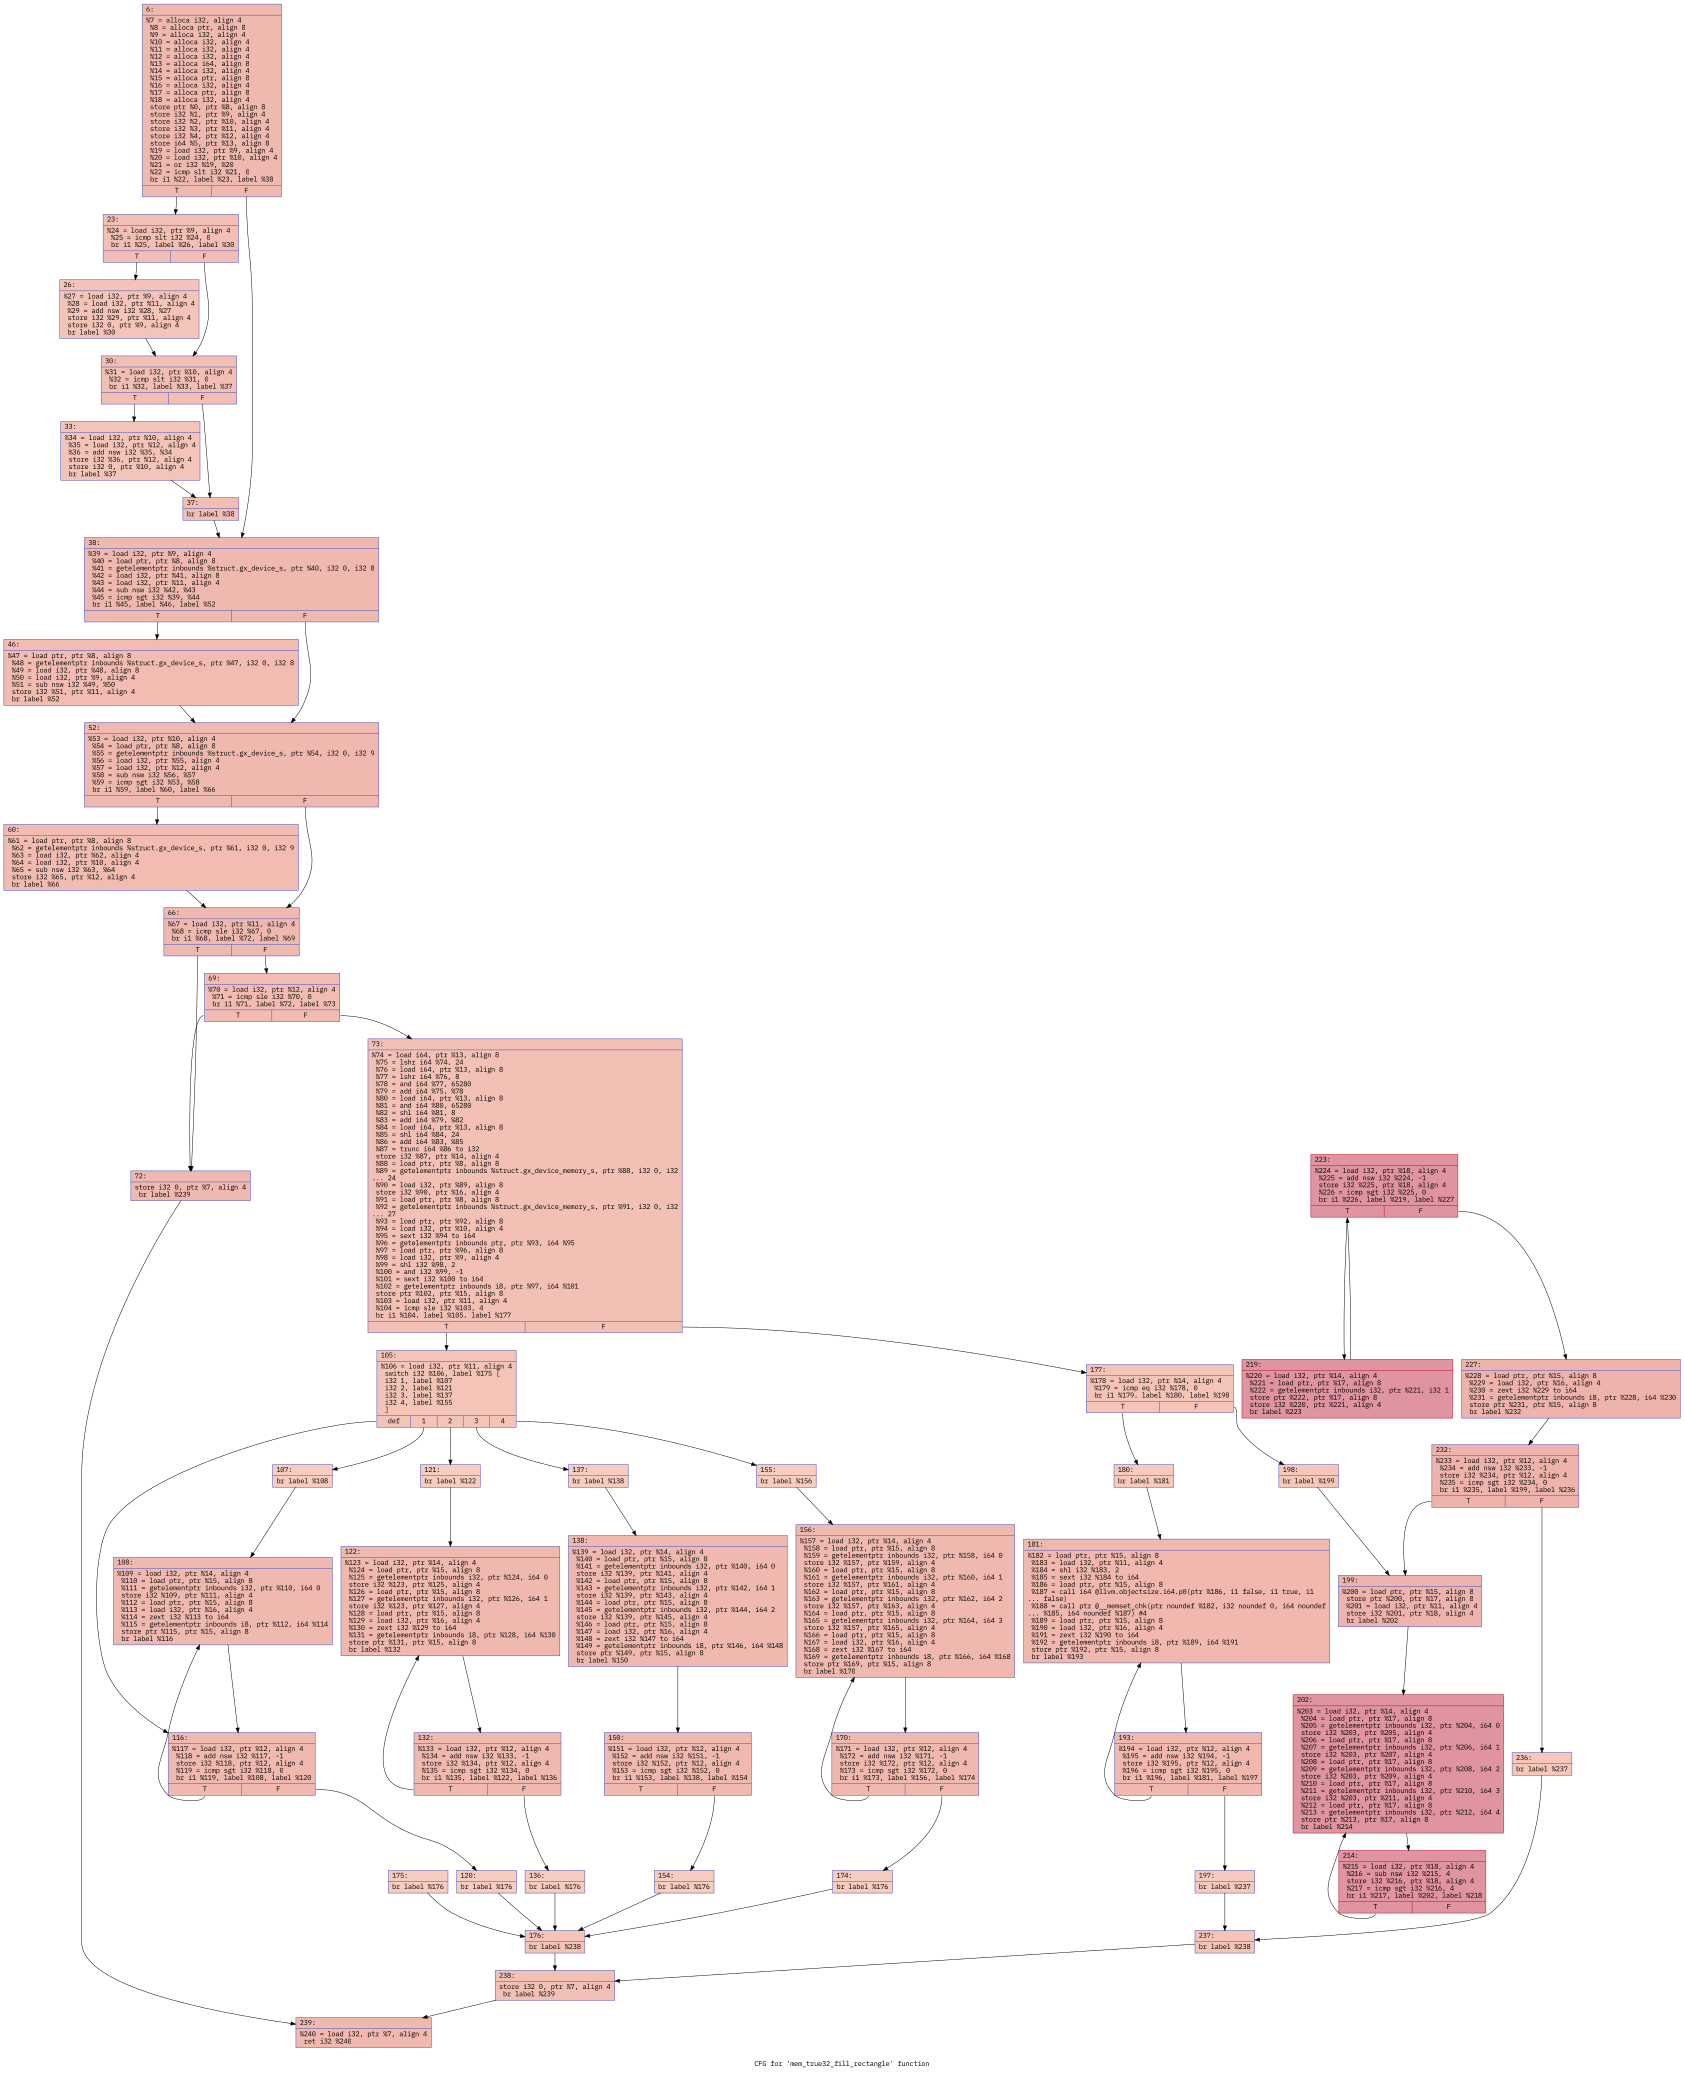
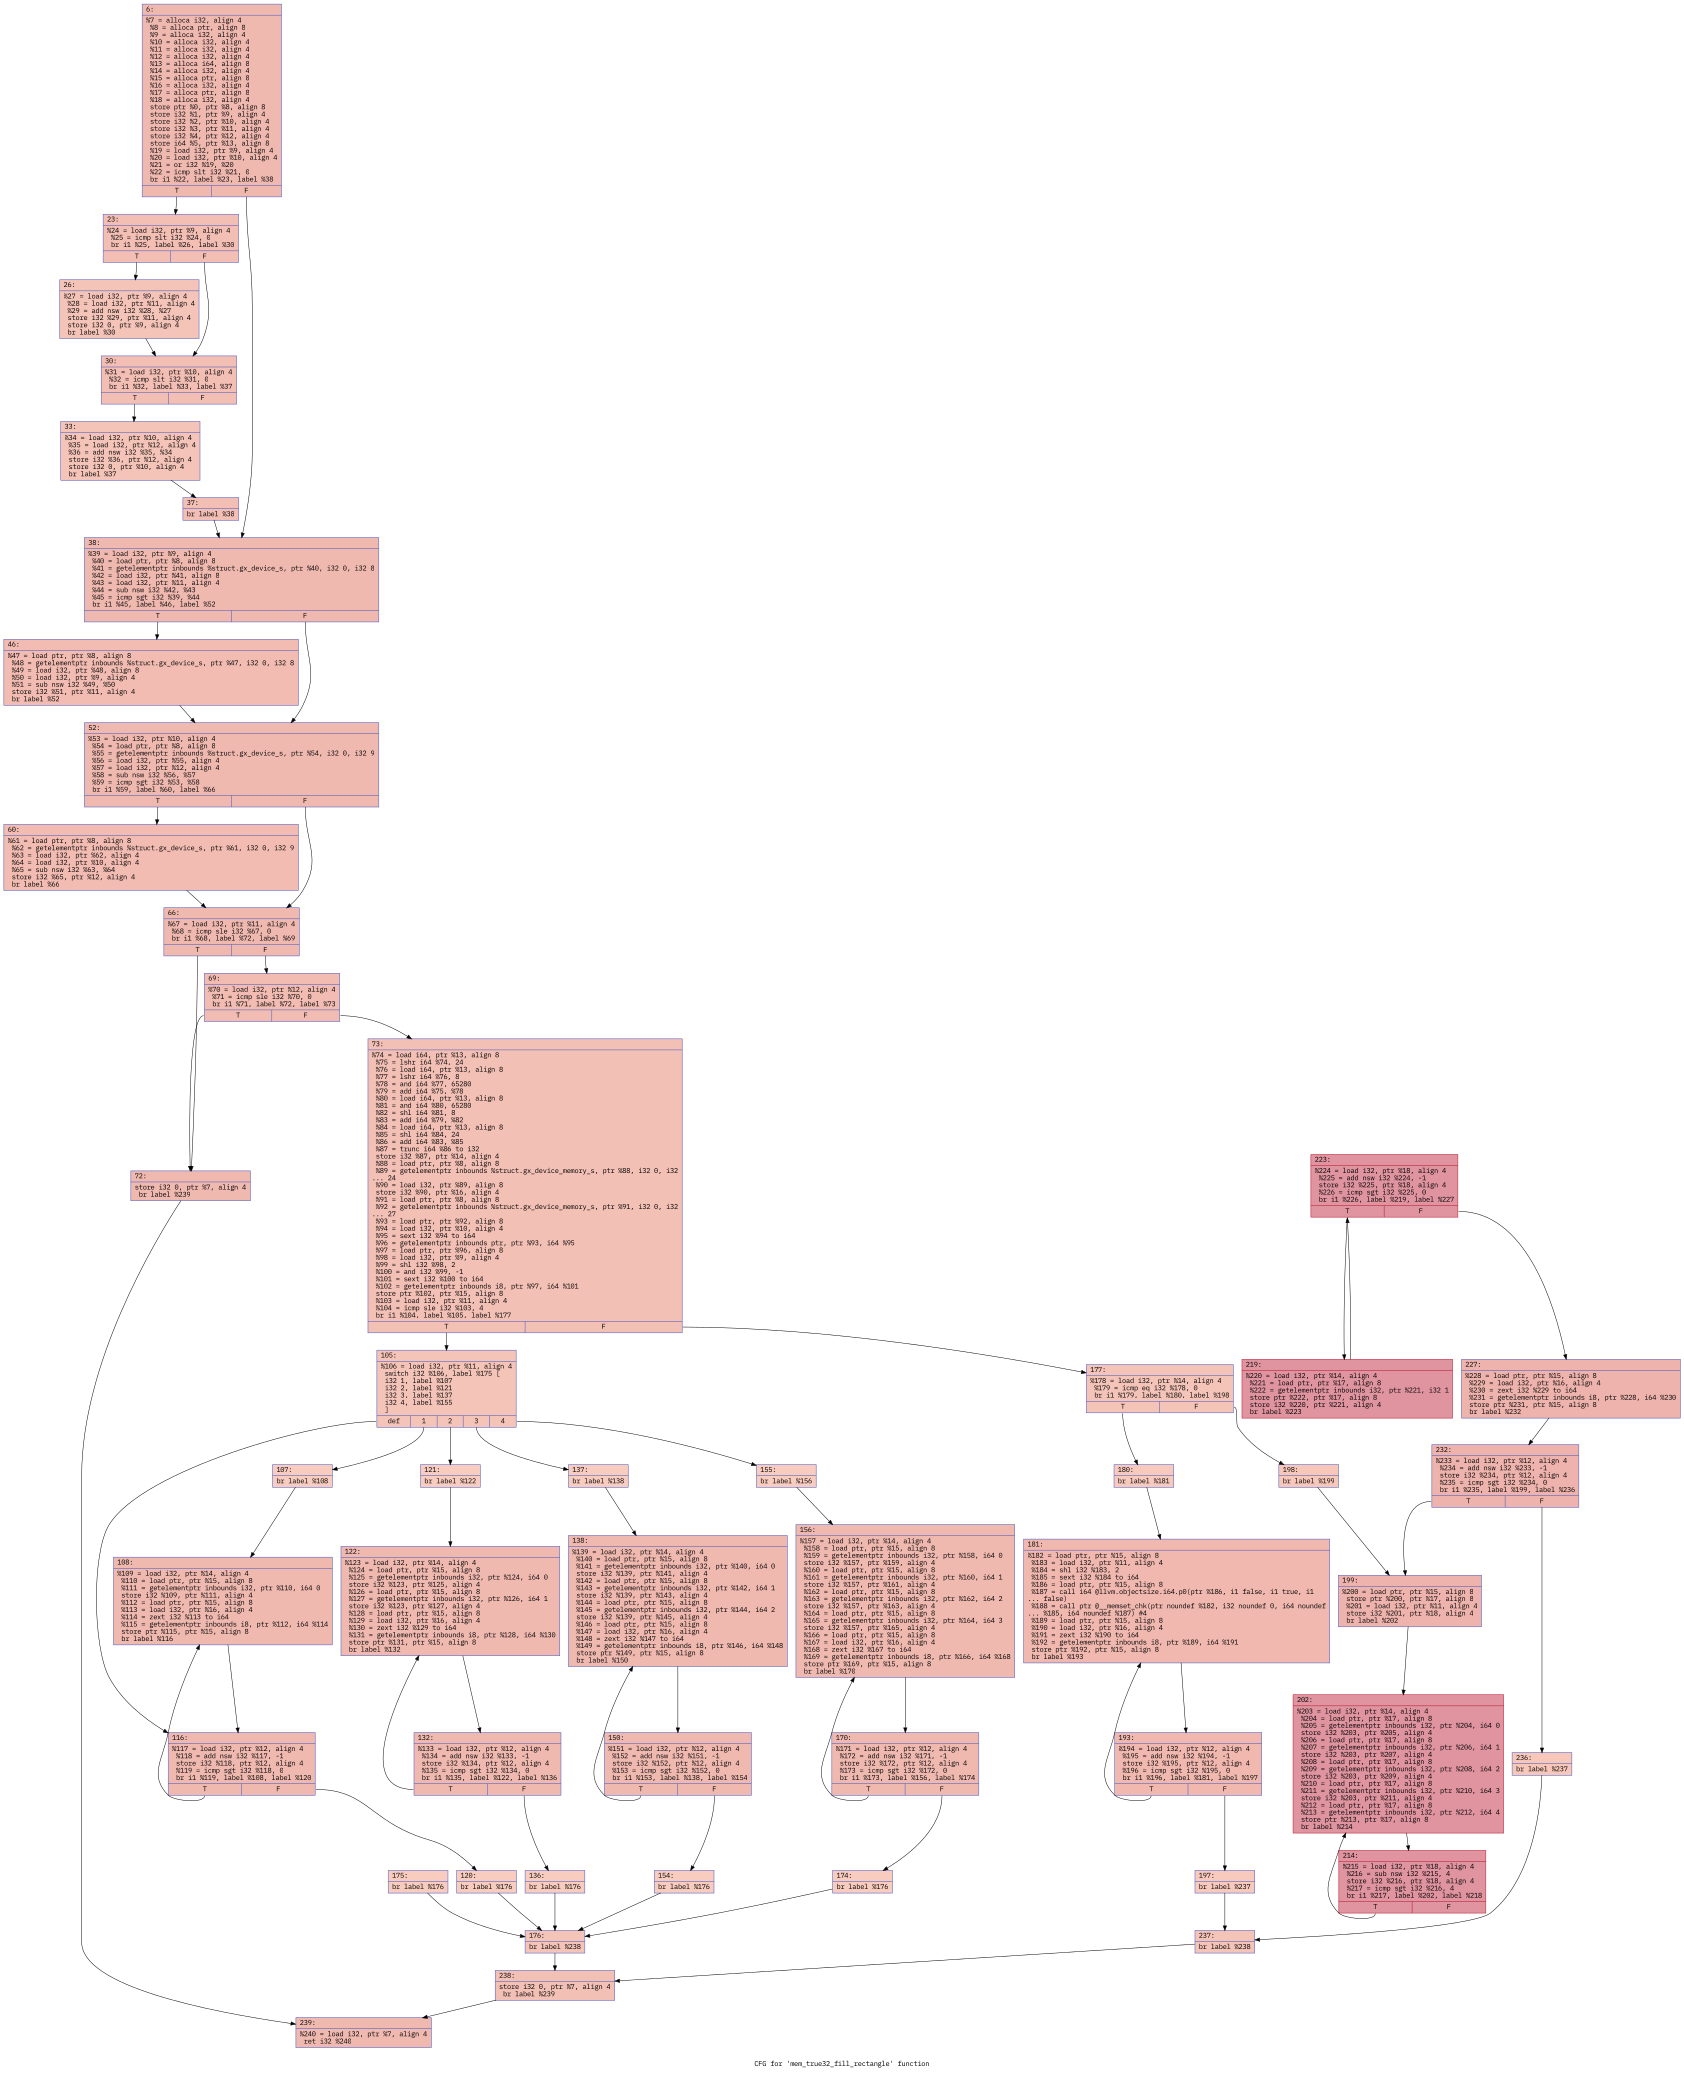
edge "30:" -> "37:": removed
edge "150:" -> "138:": added
